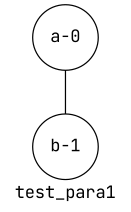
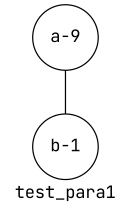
node "a-0": label "a-0" -> "a-9"
